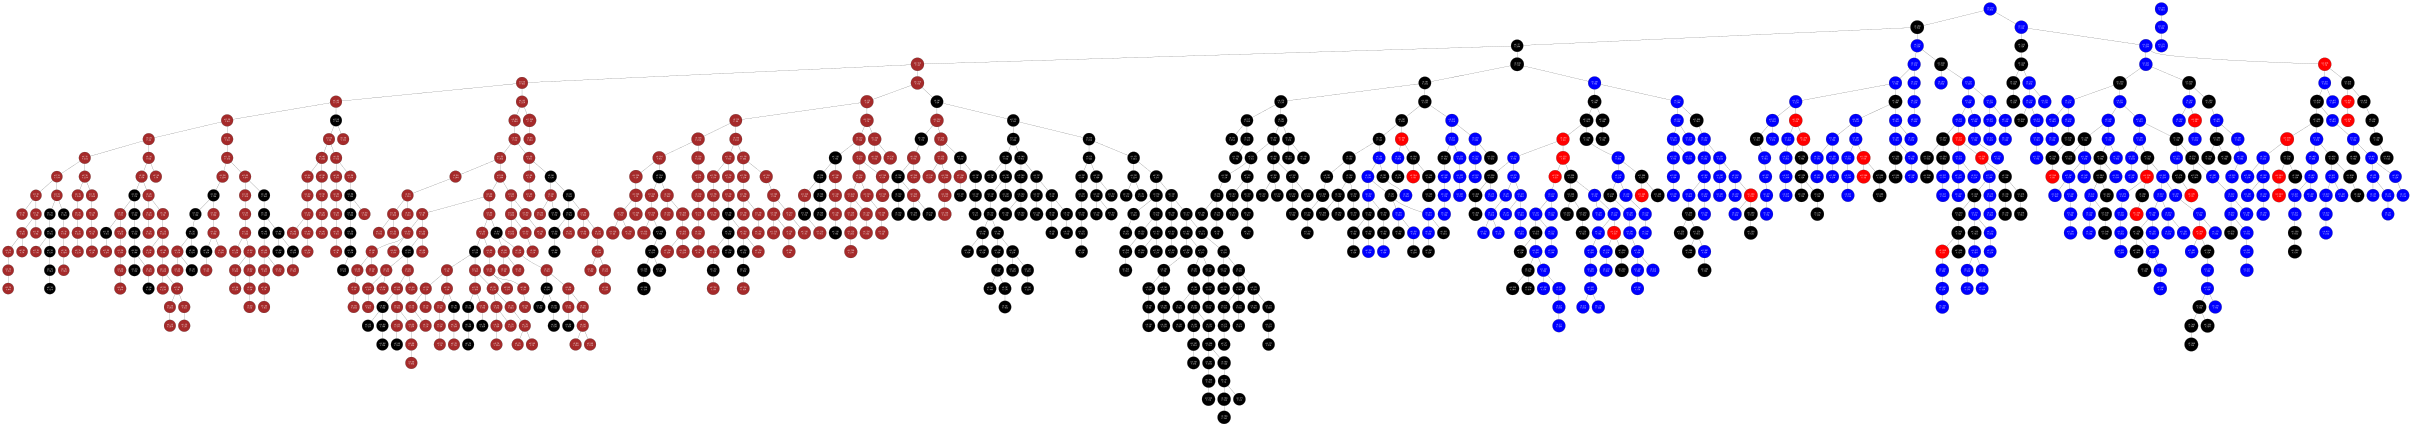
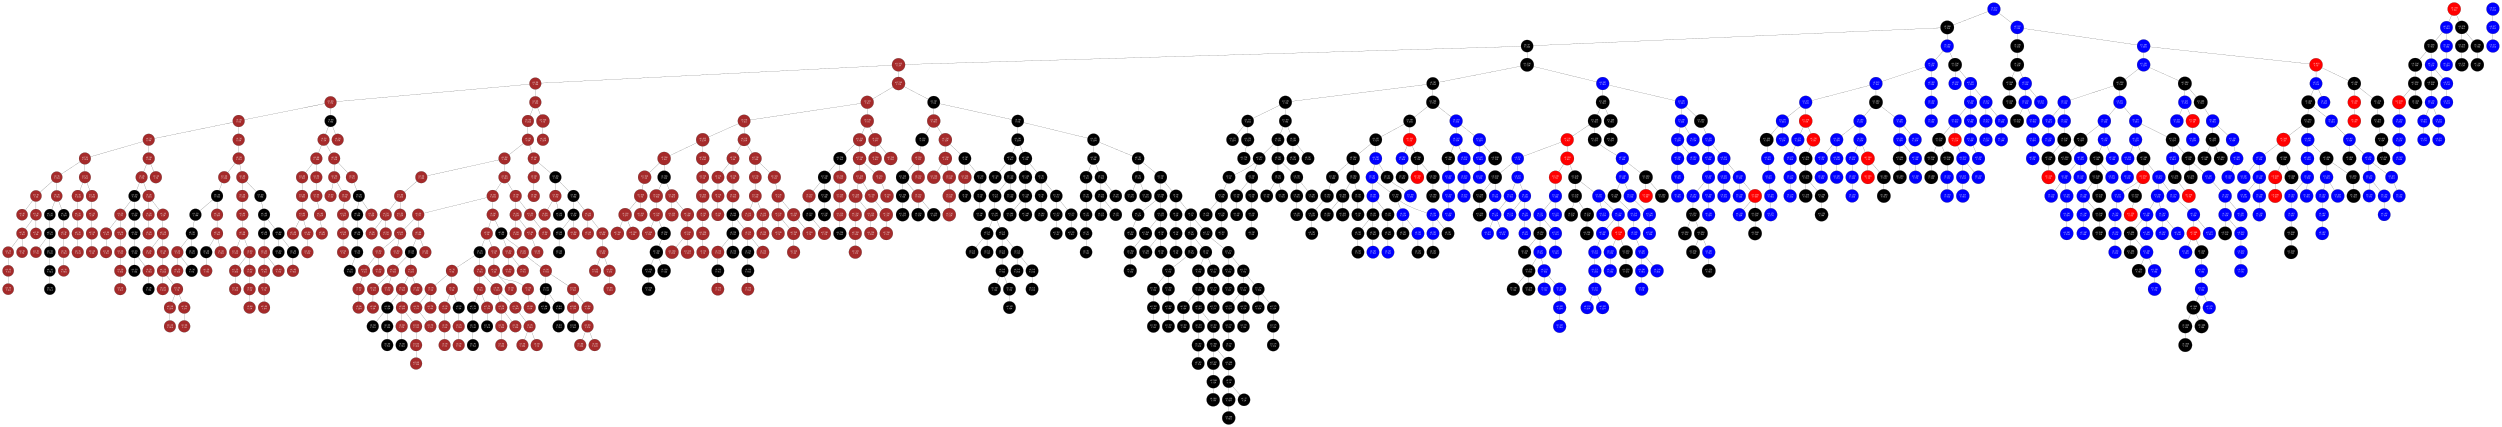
edge "nX: 301 Y: 234" -- "nX: 316 Y: 69": removed
node "nX: 56 Y: 44": added
node "nX: 26 Y: 54": fillcolor black -> brown
